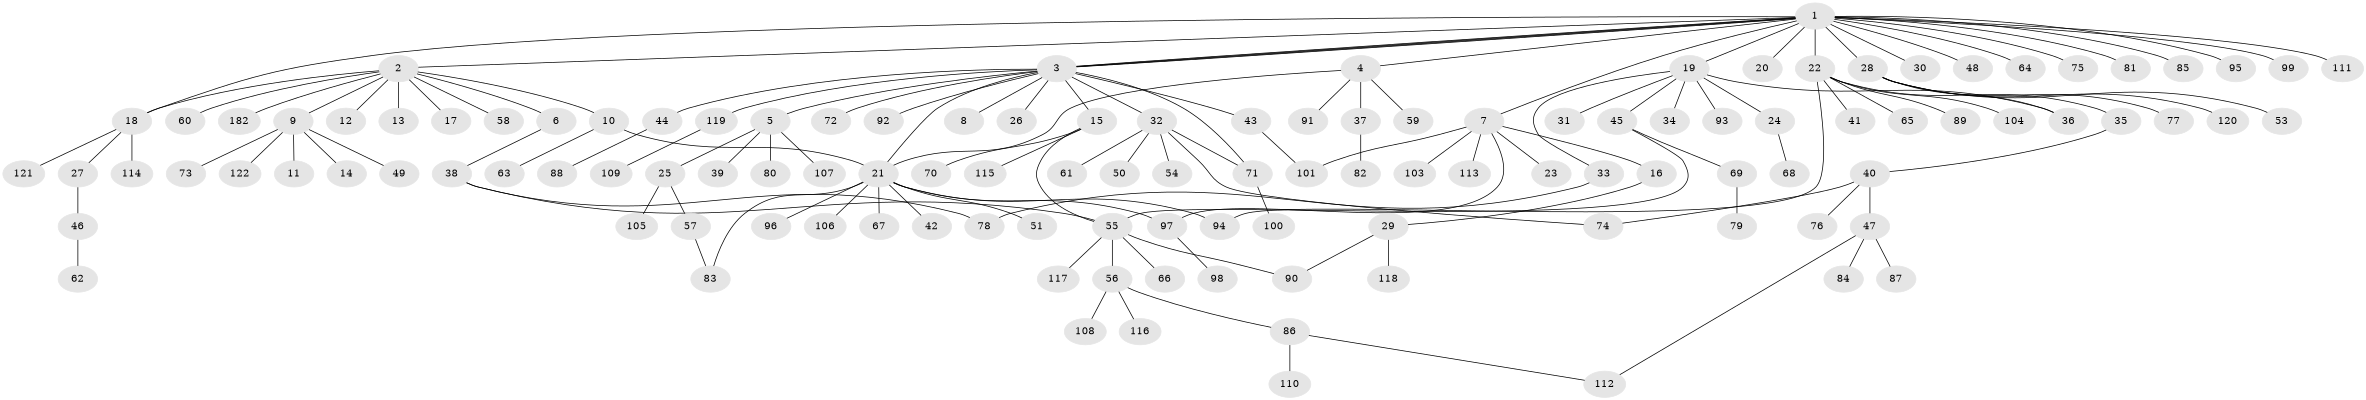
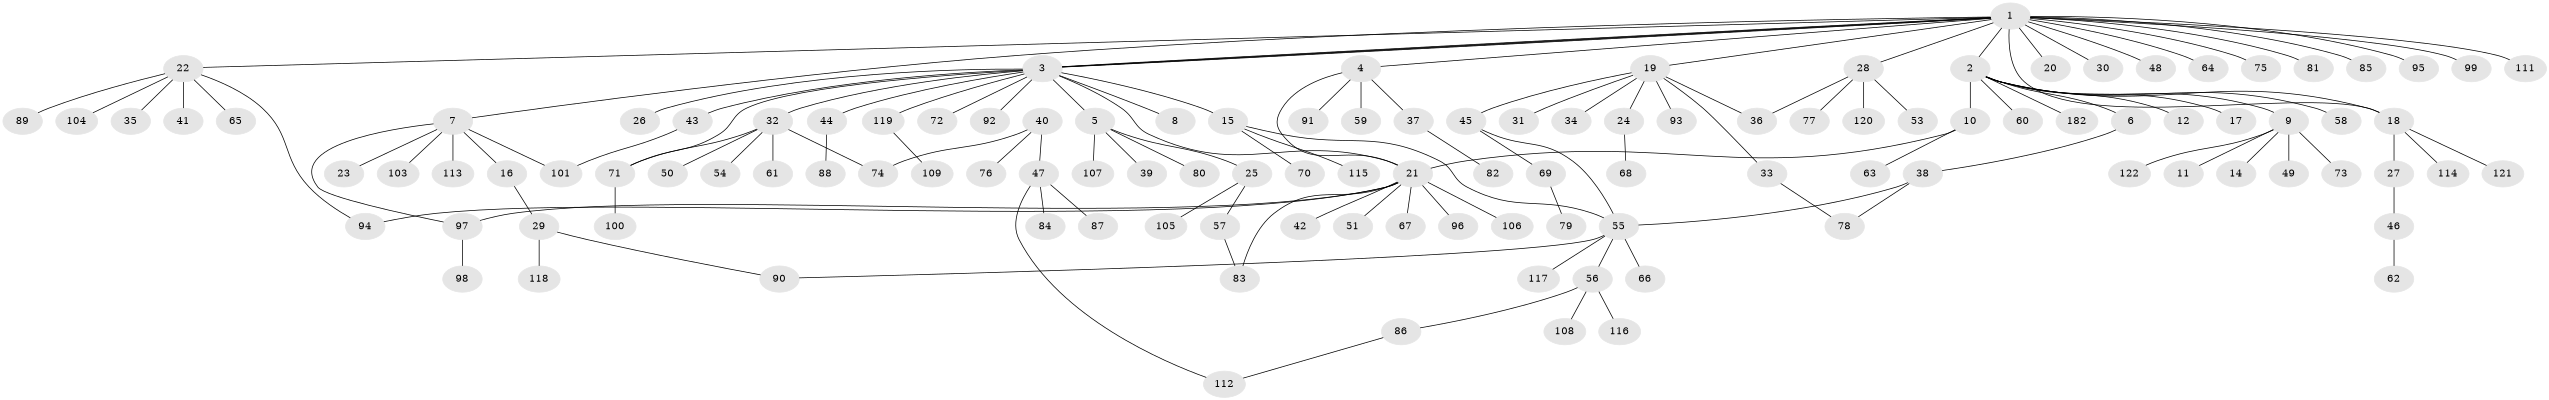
node "13": removed
edge "35" -- "40": removed
node "110": removed
